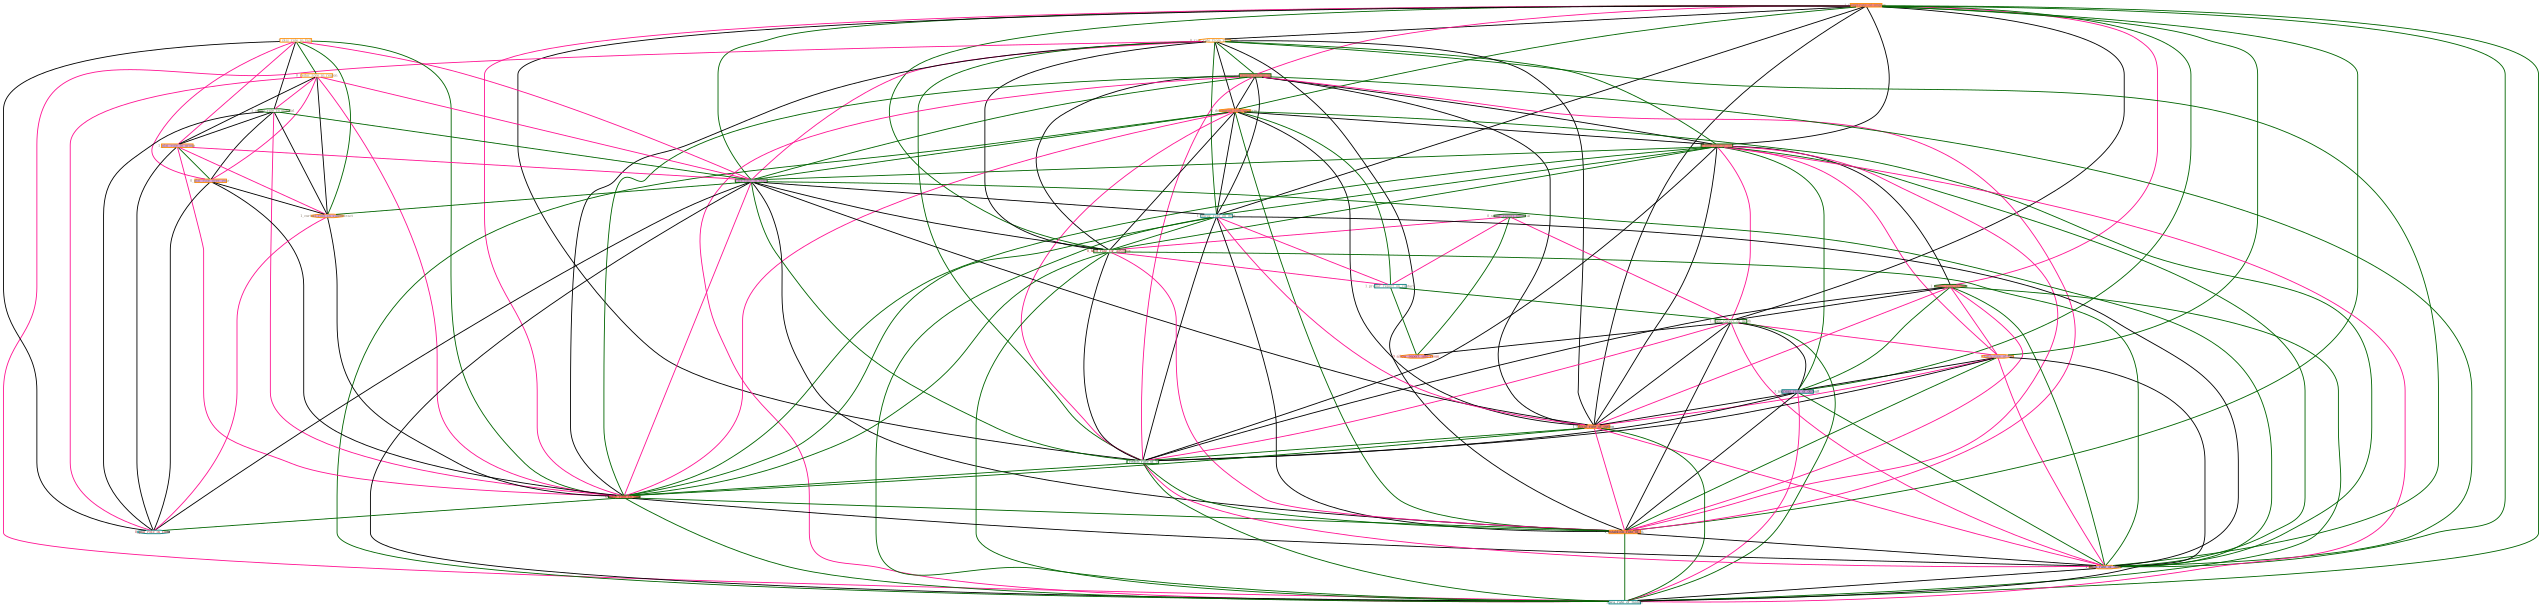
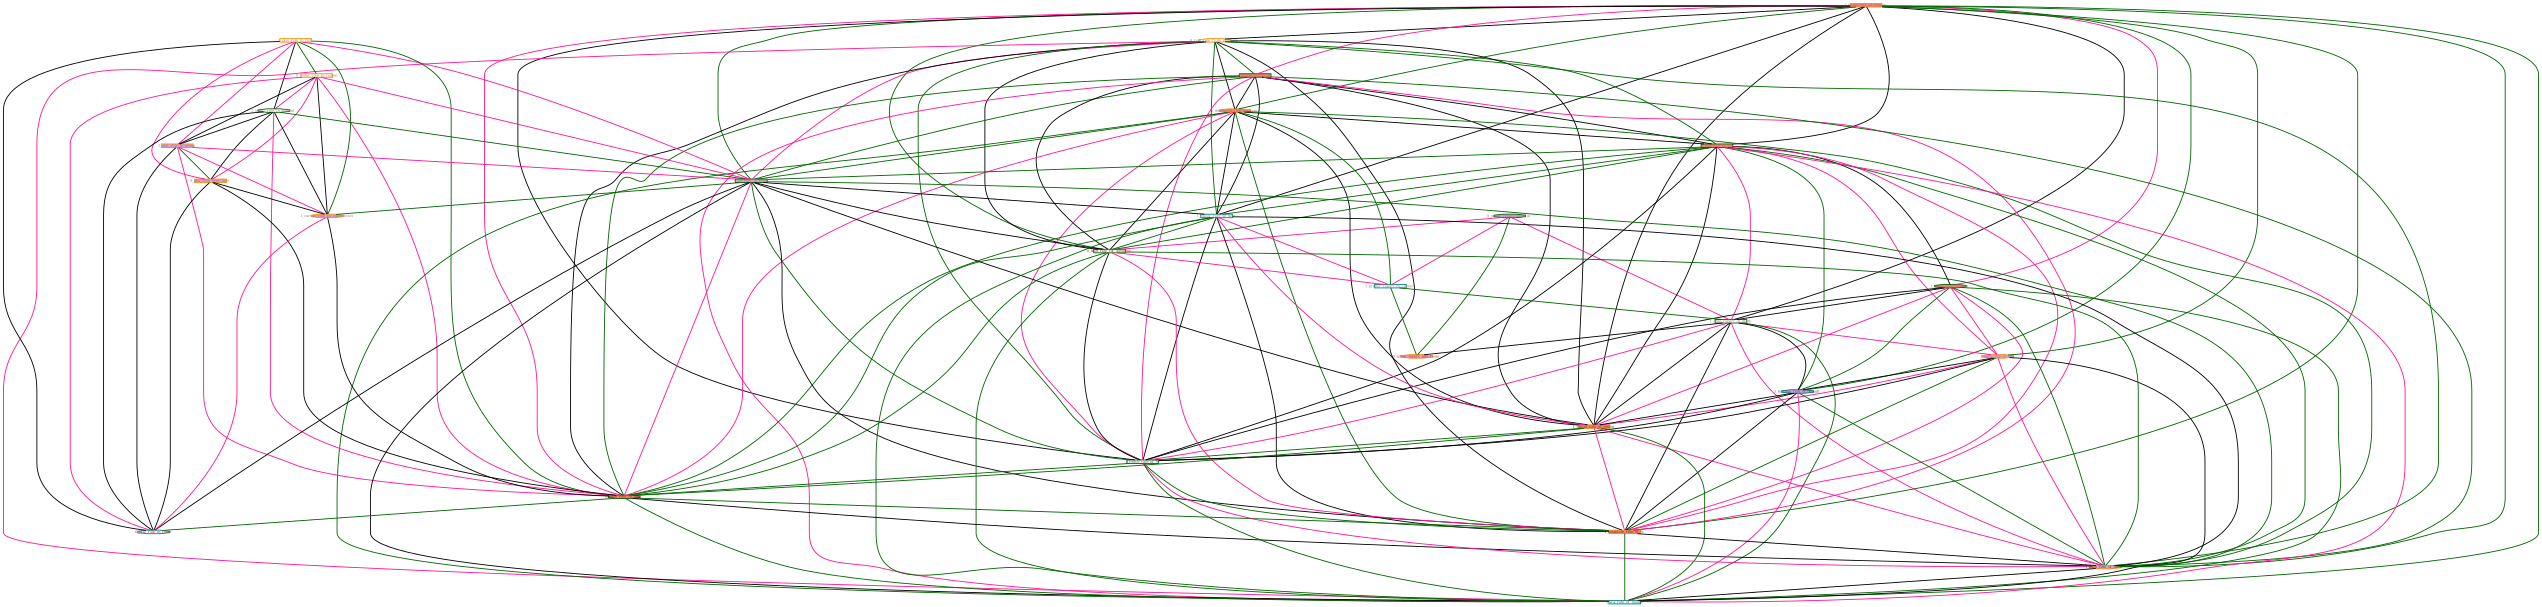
node "1_increas_risk_of_default": shape box -> octagon
node "0_plai_role_in_slide": label "0_plai_role_in_slide" -> "0_plai_role_in_room"
